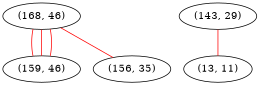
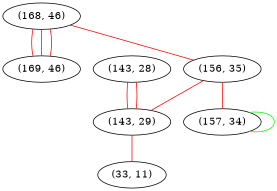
node "(159, 46)": label "(159, 46)" -> "(169, 46)"
node "(143, 28)": added
node "(13, 11)": label "(13, 11)" -> "(33, 11)"
edge "(156, 35)" -- "(143, 29)": added
node "(157, 34)": added
